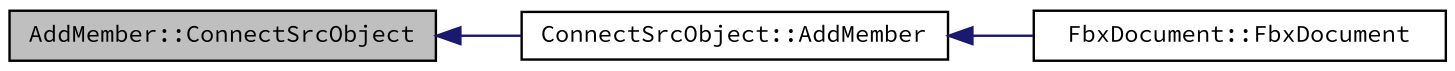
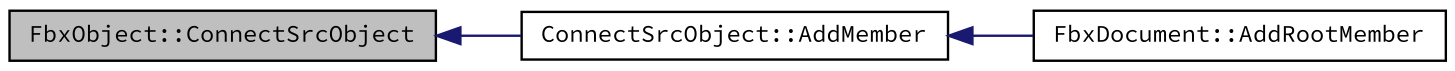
node "AddMember::ConnectSrcObject": label "AddMember::ConnectSrcObject" -> "FbxObject::ConnectSrcObject"
node "FbxDocument::FbxDocument": label "FbxDocument::FbxDocument" -> "FbxDocument::AddRootMember"
